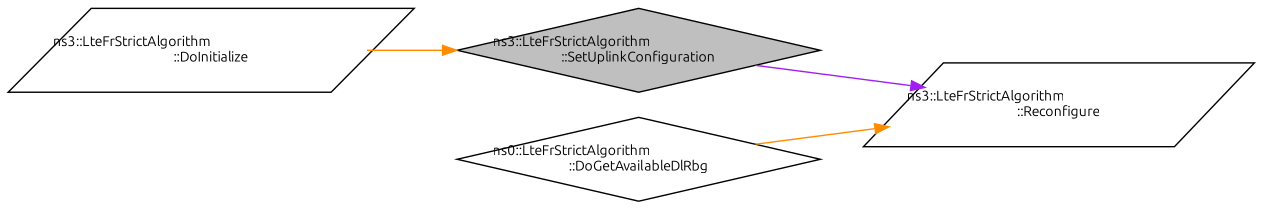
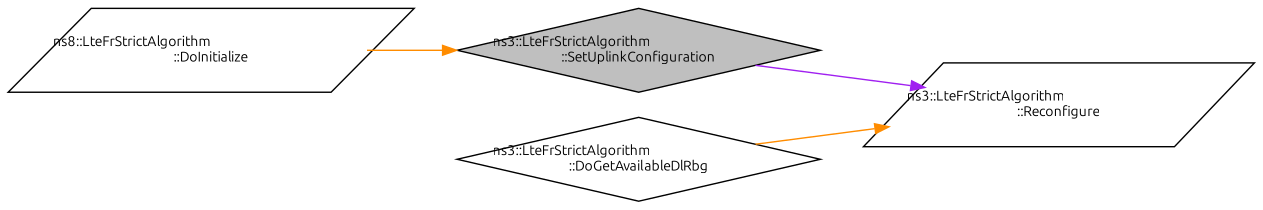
node "ns3::LteFrStrictAlgorithm ::DoInitialize": label "ns3::LteFrStrictAlgorithm ::DoInitialize" -> "ns8::LteFrStrictAlgorithm ::DoInitialize"
node "ns0::LteFrStrictAlgorithm ::DoGetAvailableDlRbg": label "ns0::LteFrStrictAlgorithm ::DoGetAvailableDlRbg" -> "ns3::LteFrStrictAlgorithm ::DoGetAvailableDlRbg"
